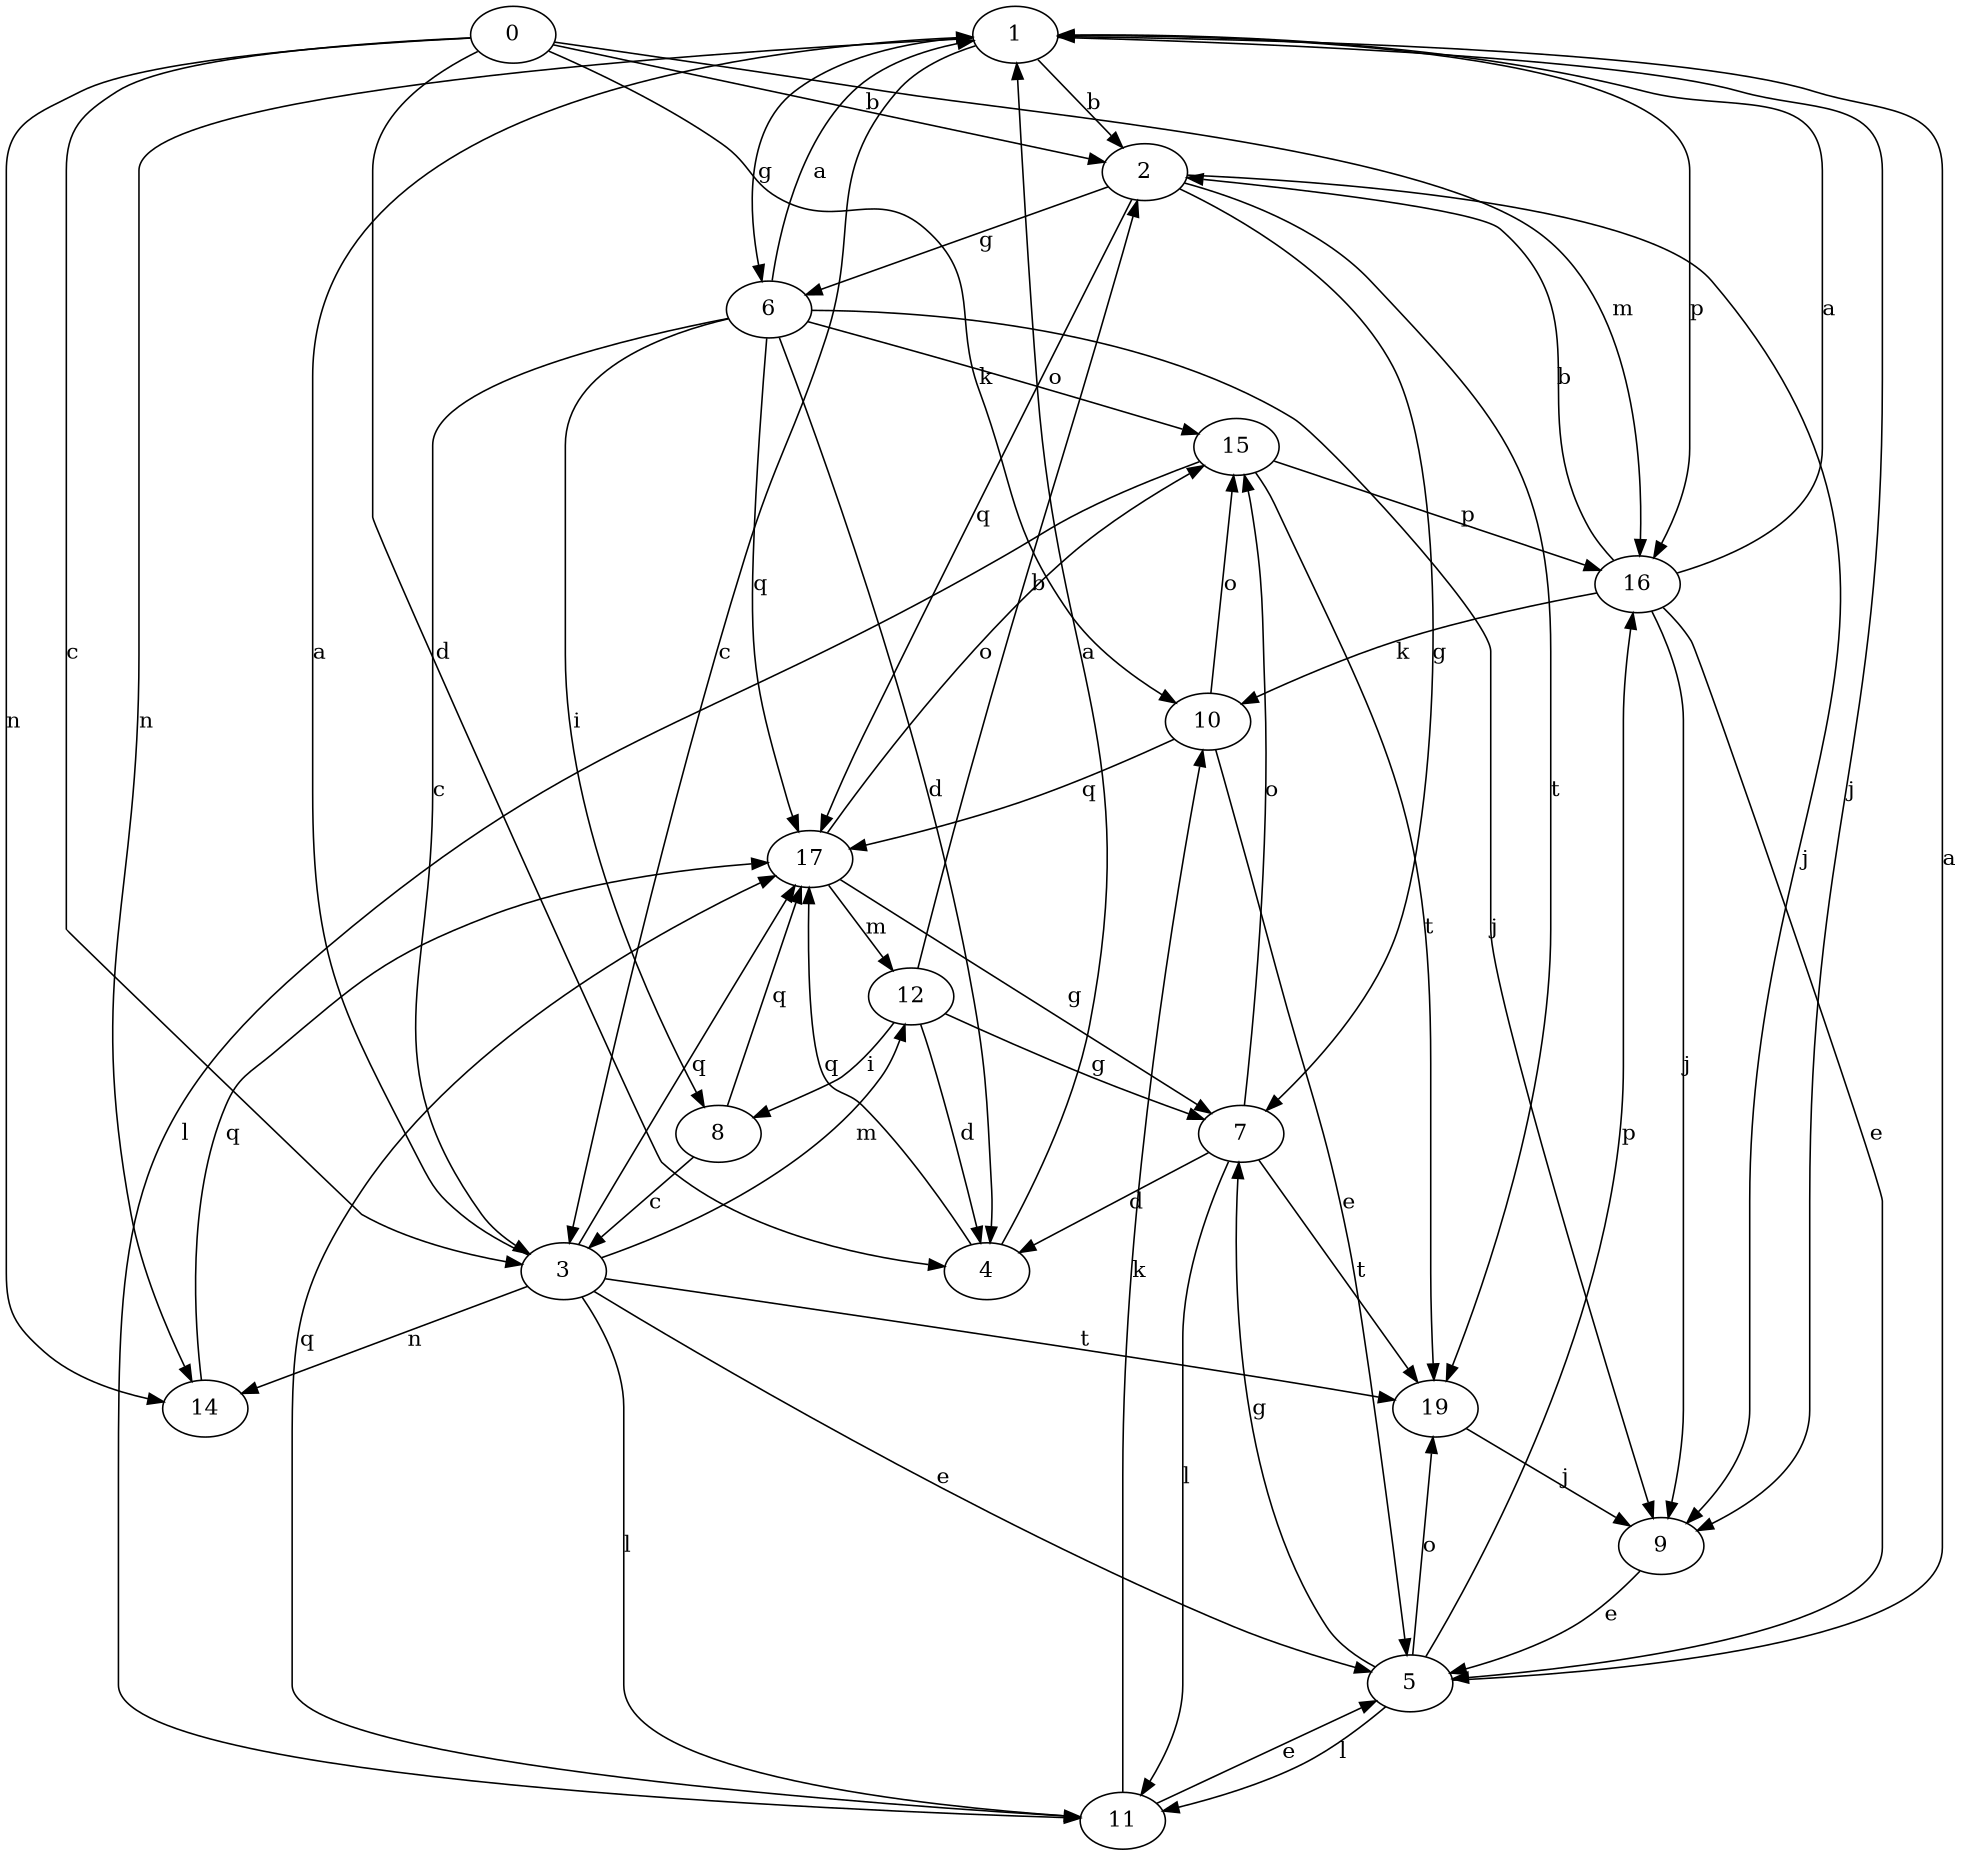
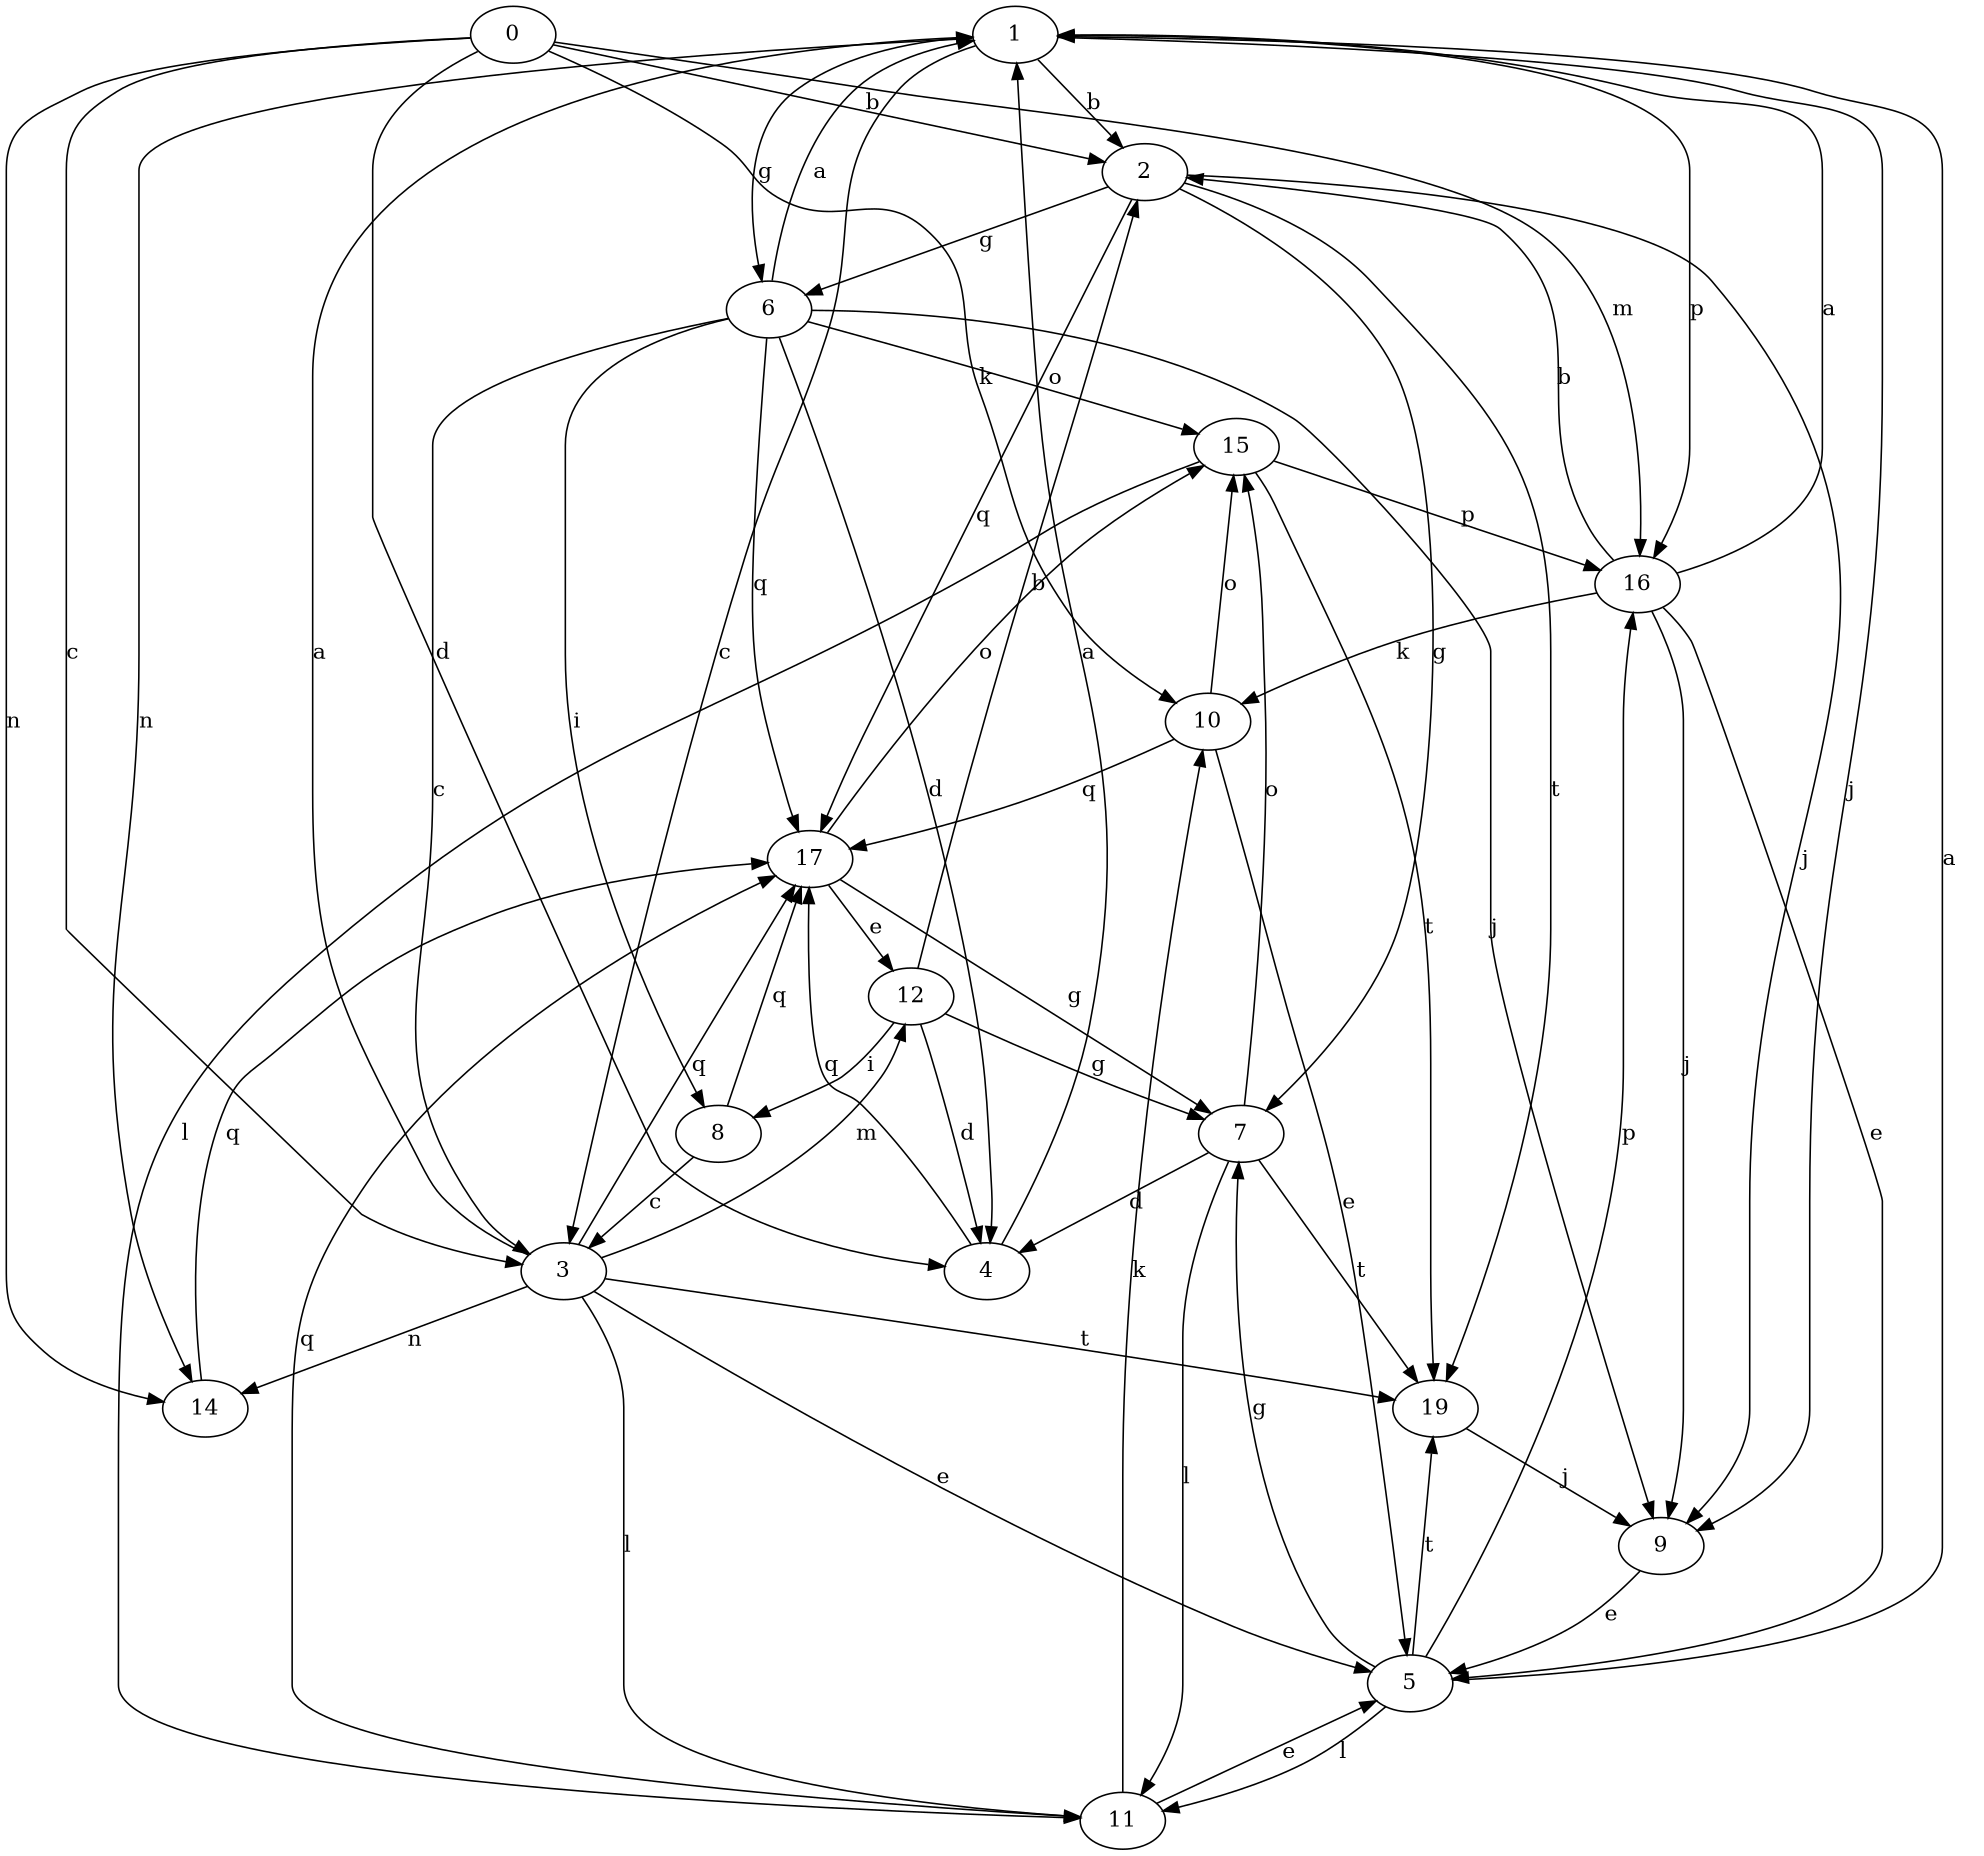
edge "17" -> "12": label "m" -> "e"
edge "5" -> "19": label "o" -> "t"
